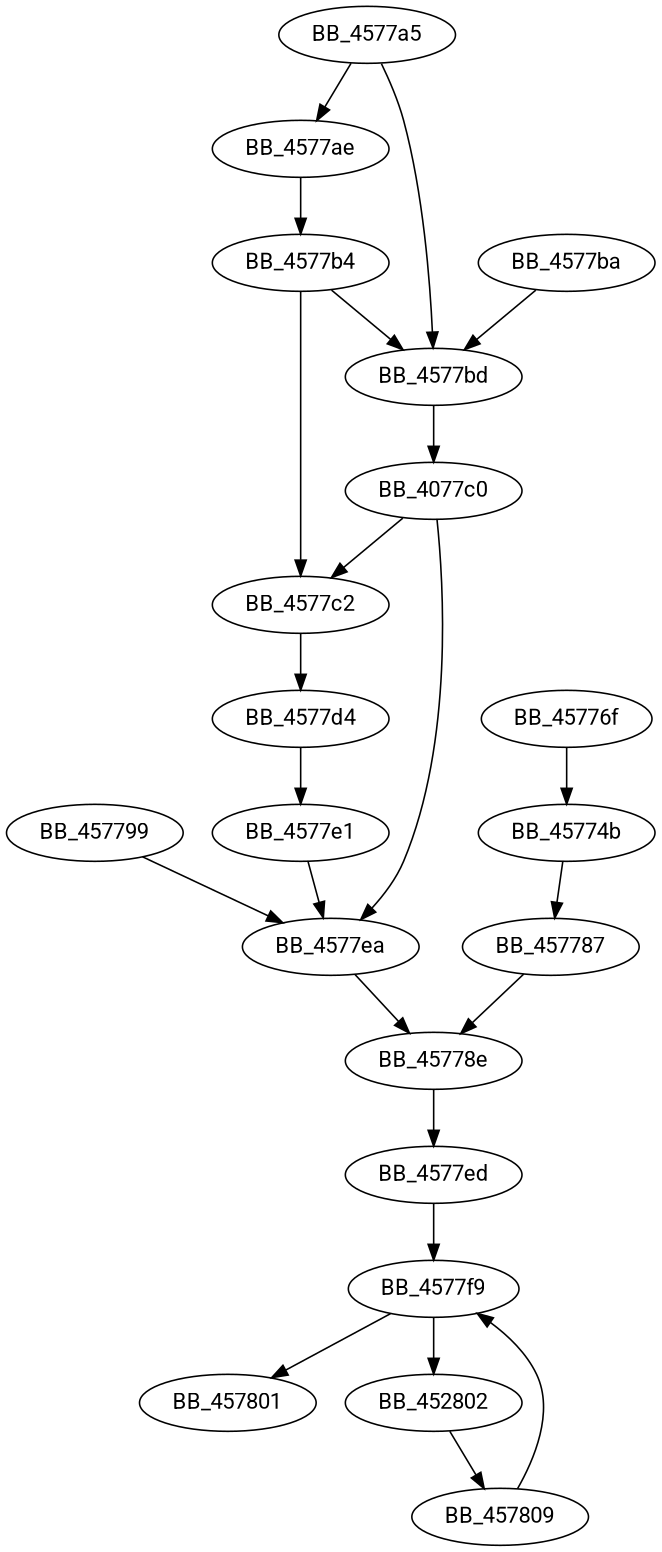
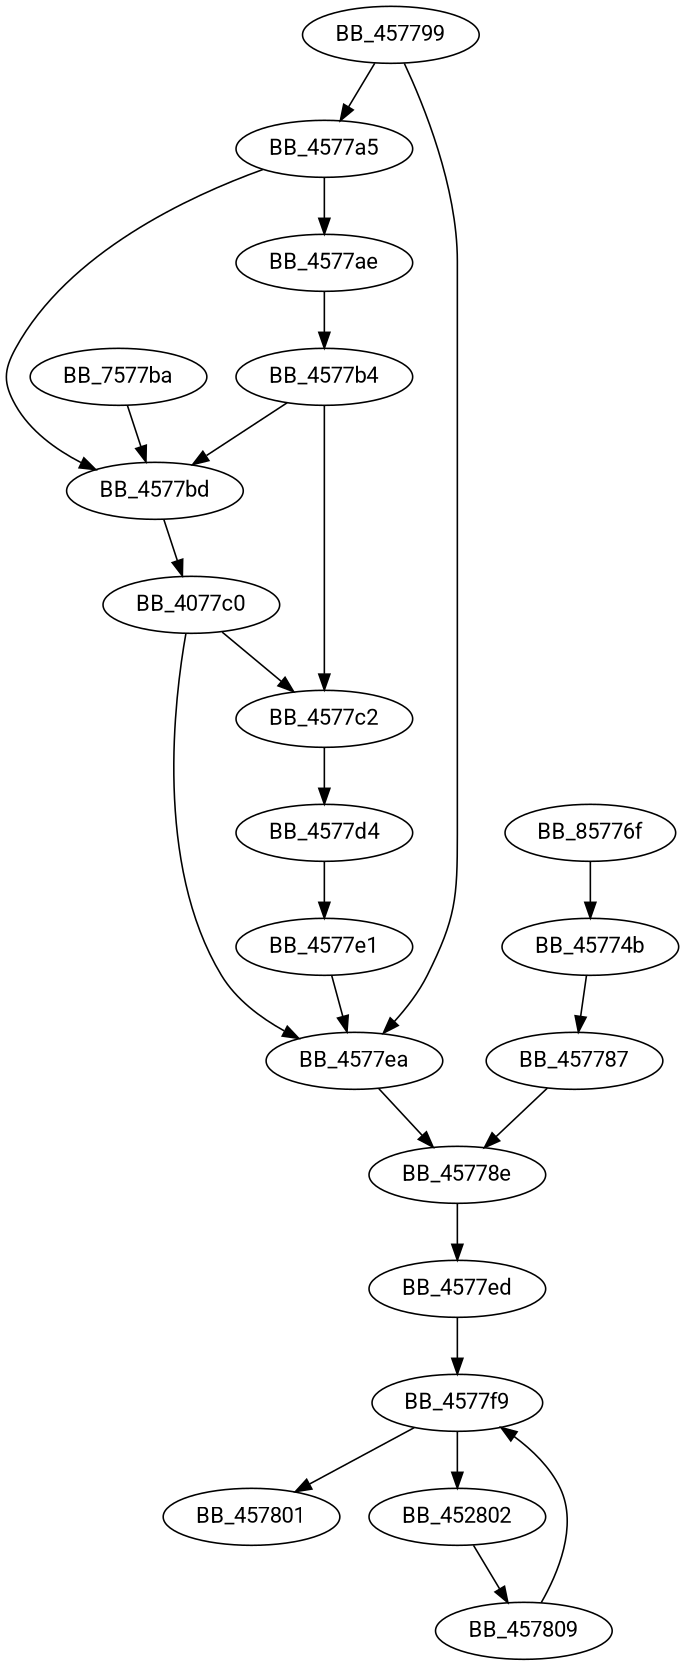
edge "BB_457799" -> "BB_4577a5": added
node "BB_4577ba": label "BB_4577ba" -> "BB_7577ba"
node "BB_45776f": label "BB_45776f" -> "BB_85776f"
